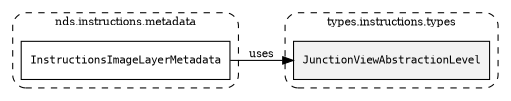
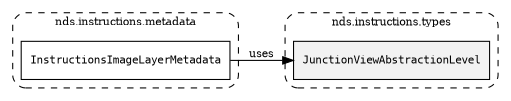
cluster "types.instructions.types": label "types.instructions.types" -> "nds.instructions.types"
